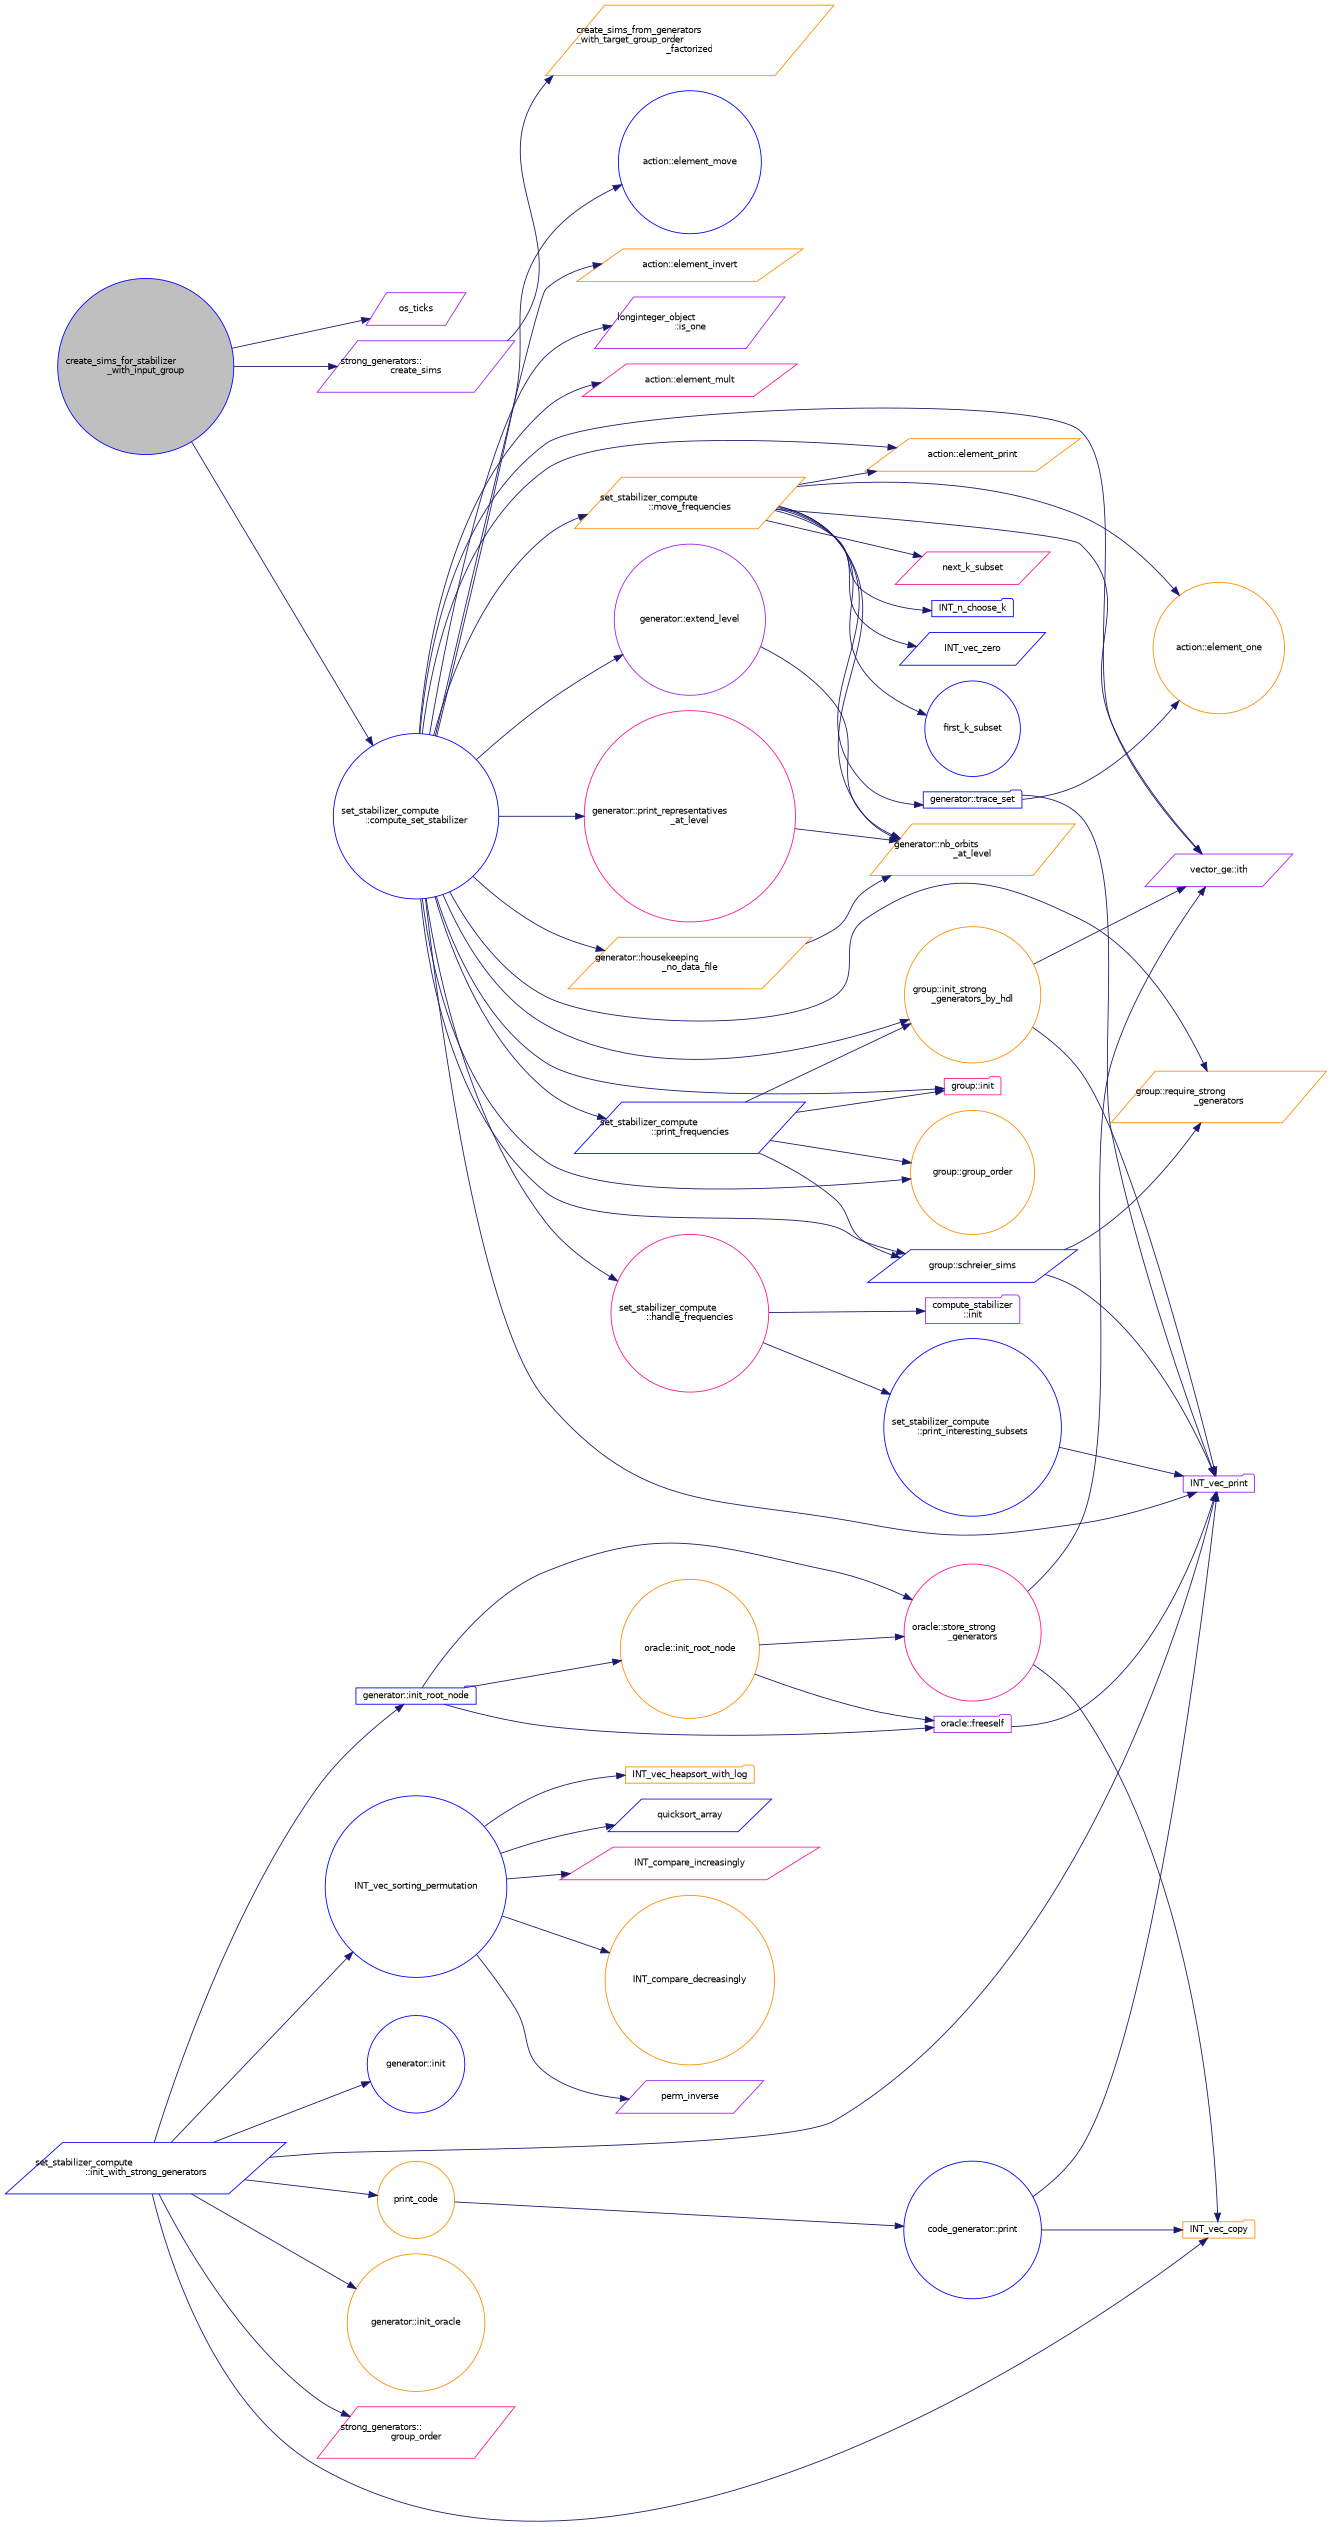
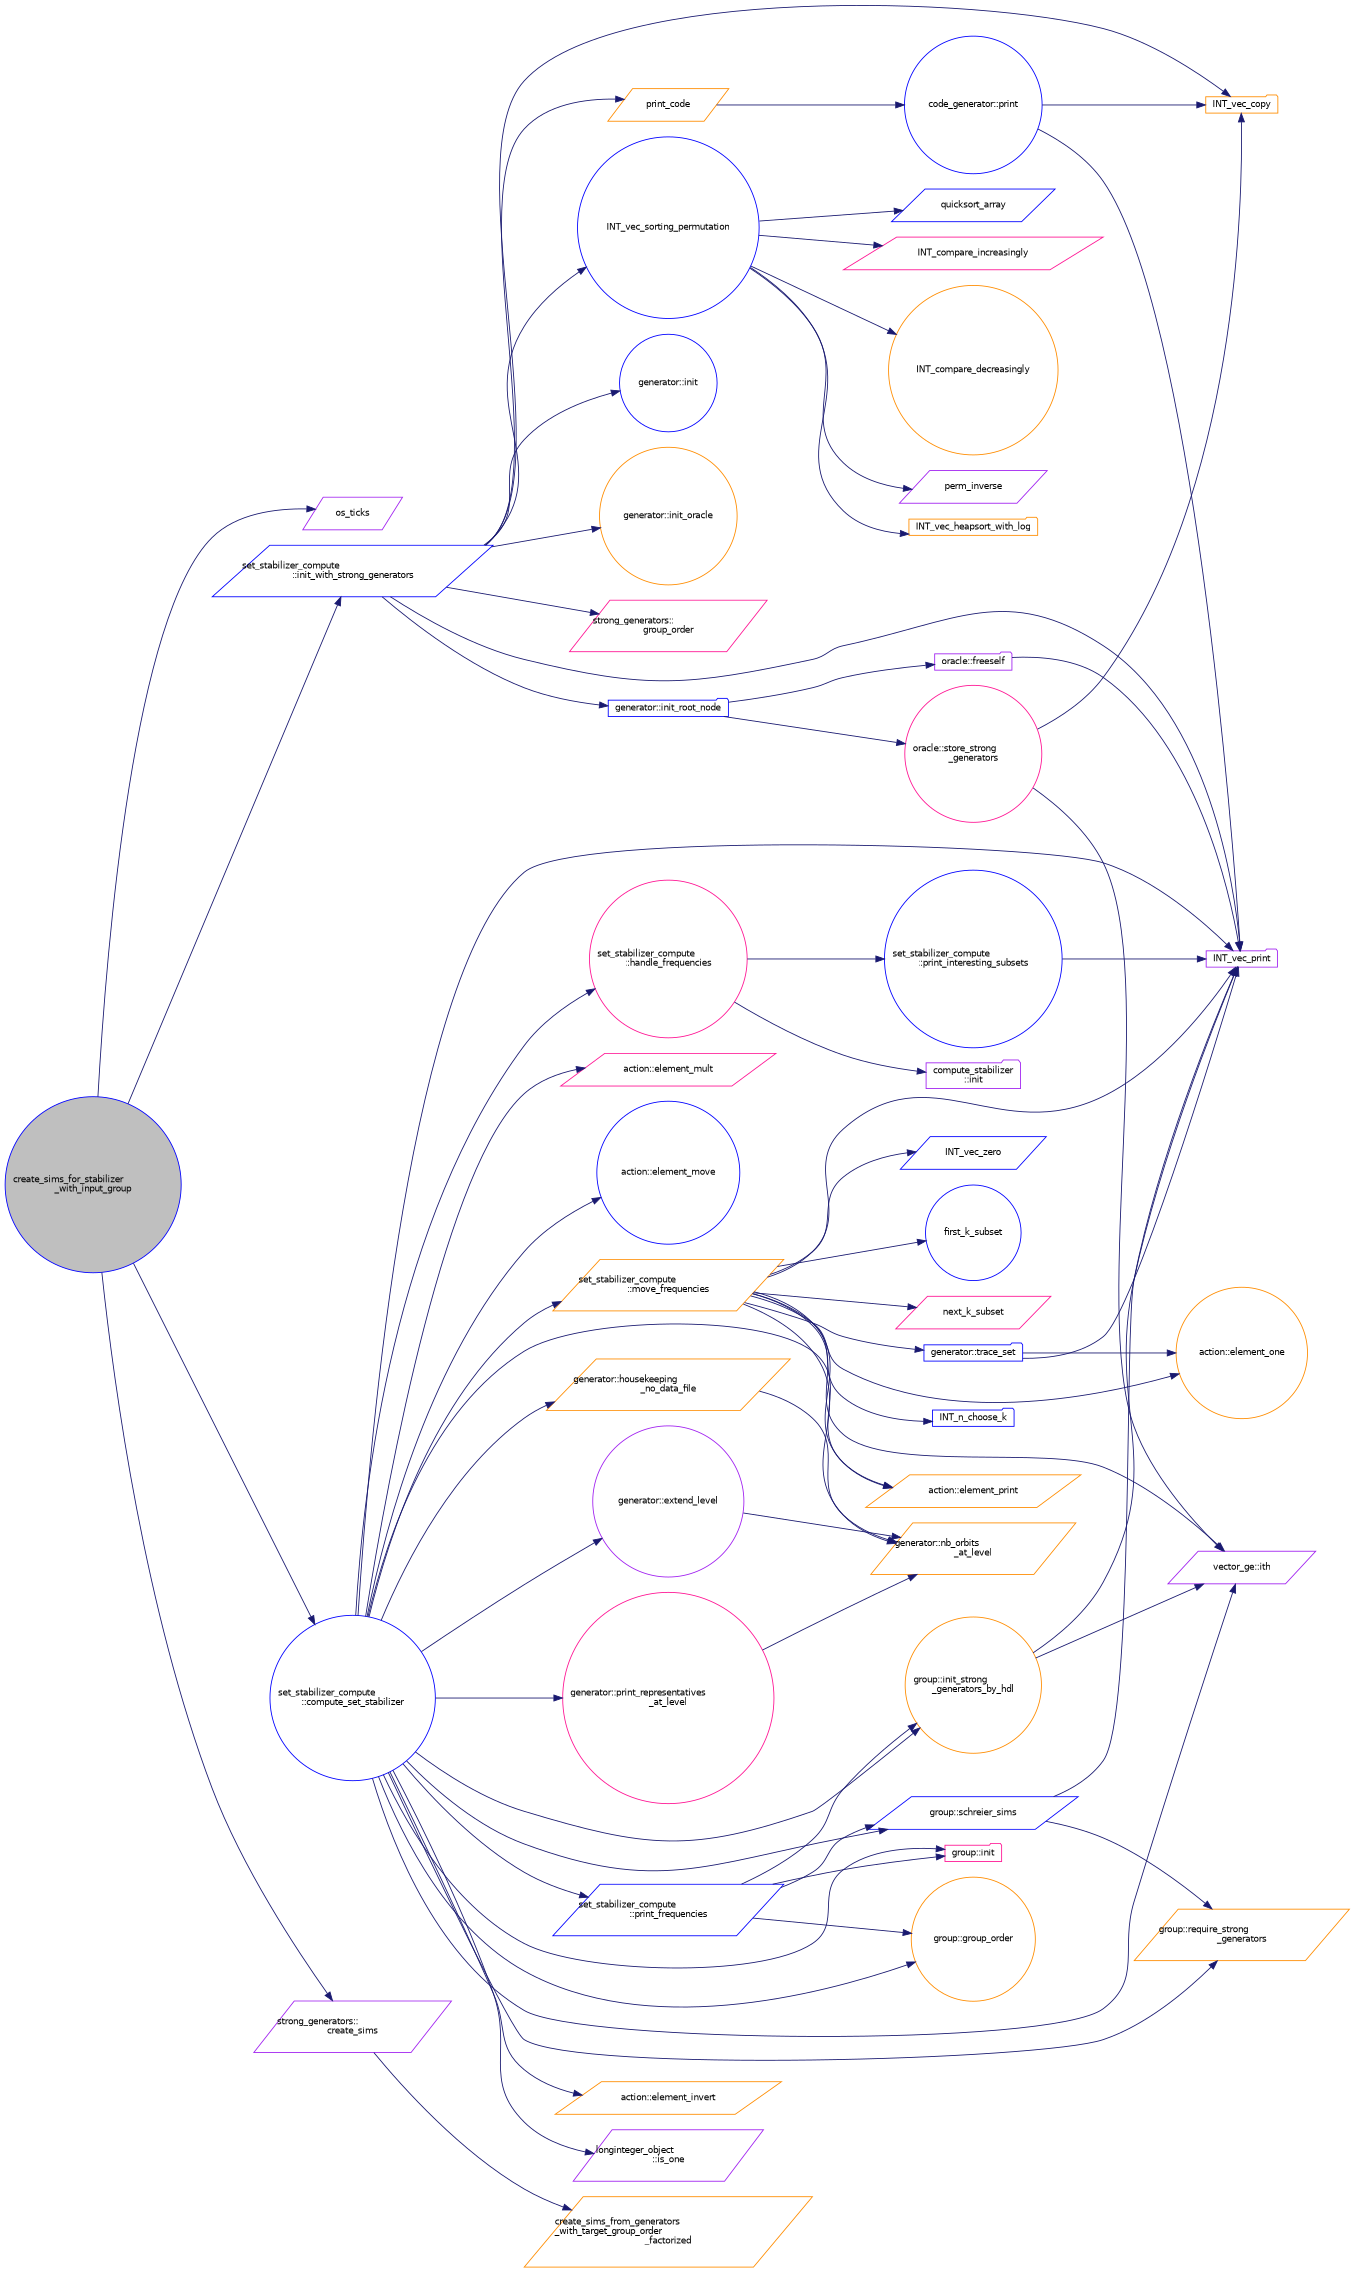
edge "create_sims_for_stabilizer _with_input_group" -> "set_stabilizer_compute ::init_with_strong_generators": added
edge "set_stabilizer_compute ::move_frequencies" -> "INT_vec_print": added
node "oracle::init_root_node": removed
node "print_code": shape circle -> parallelogram
